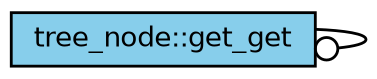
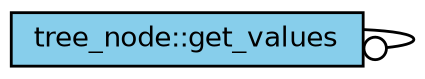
node "tree_node::get_get": label "tree_node::get_get" -> "tree_node::get_values"
